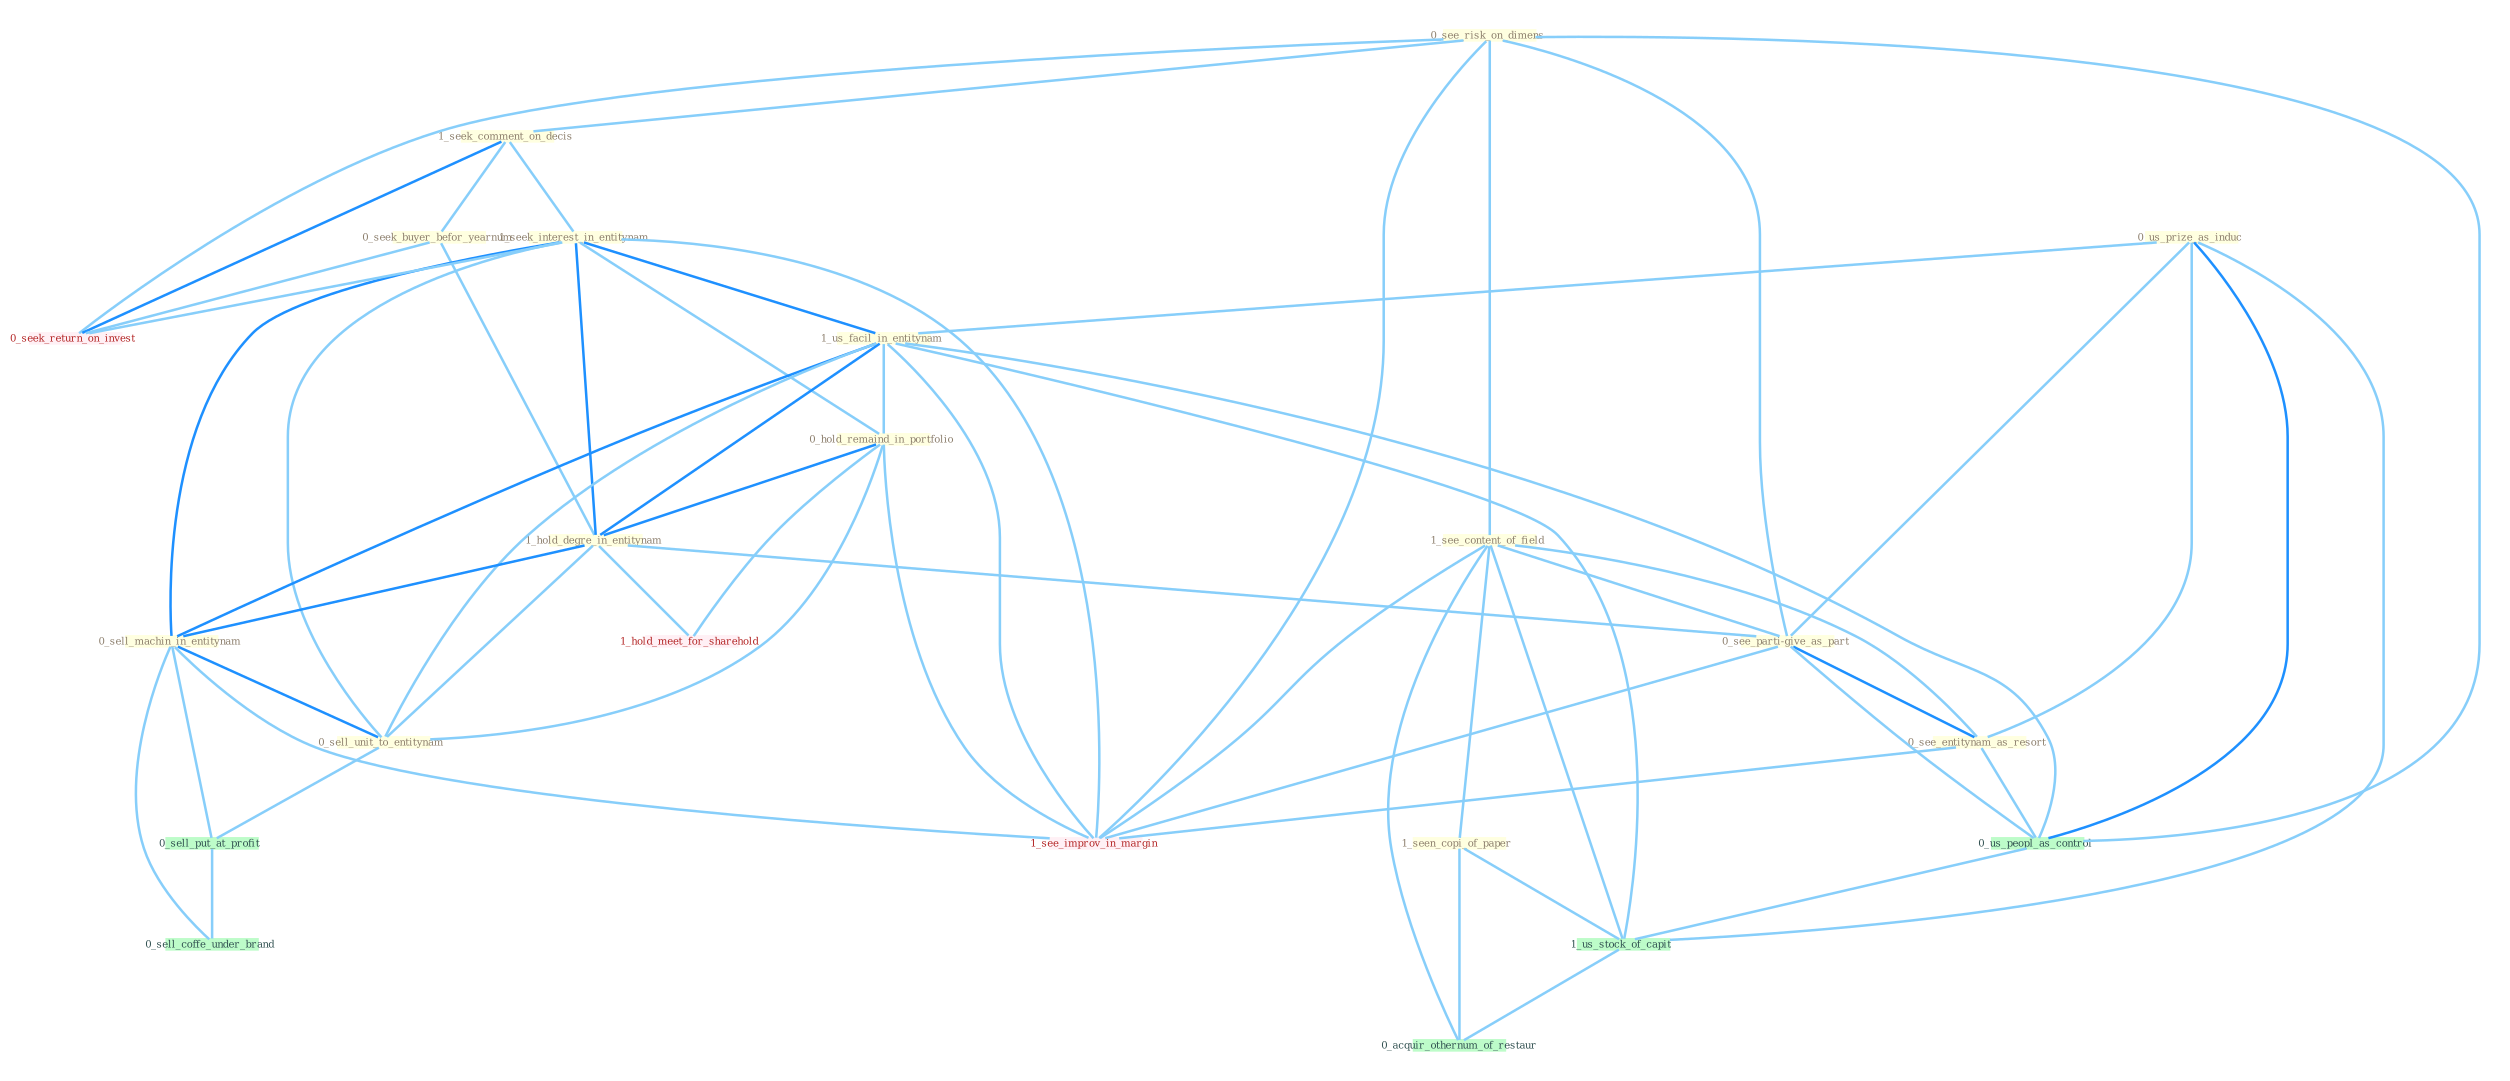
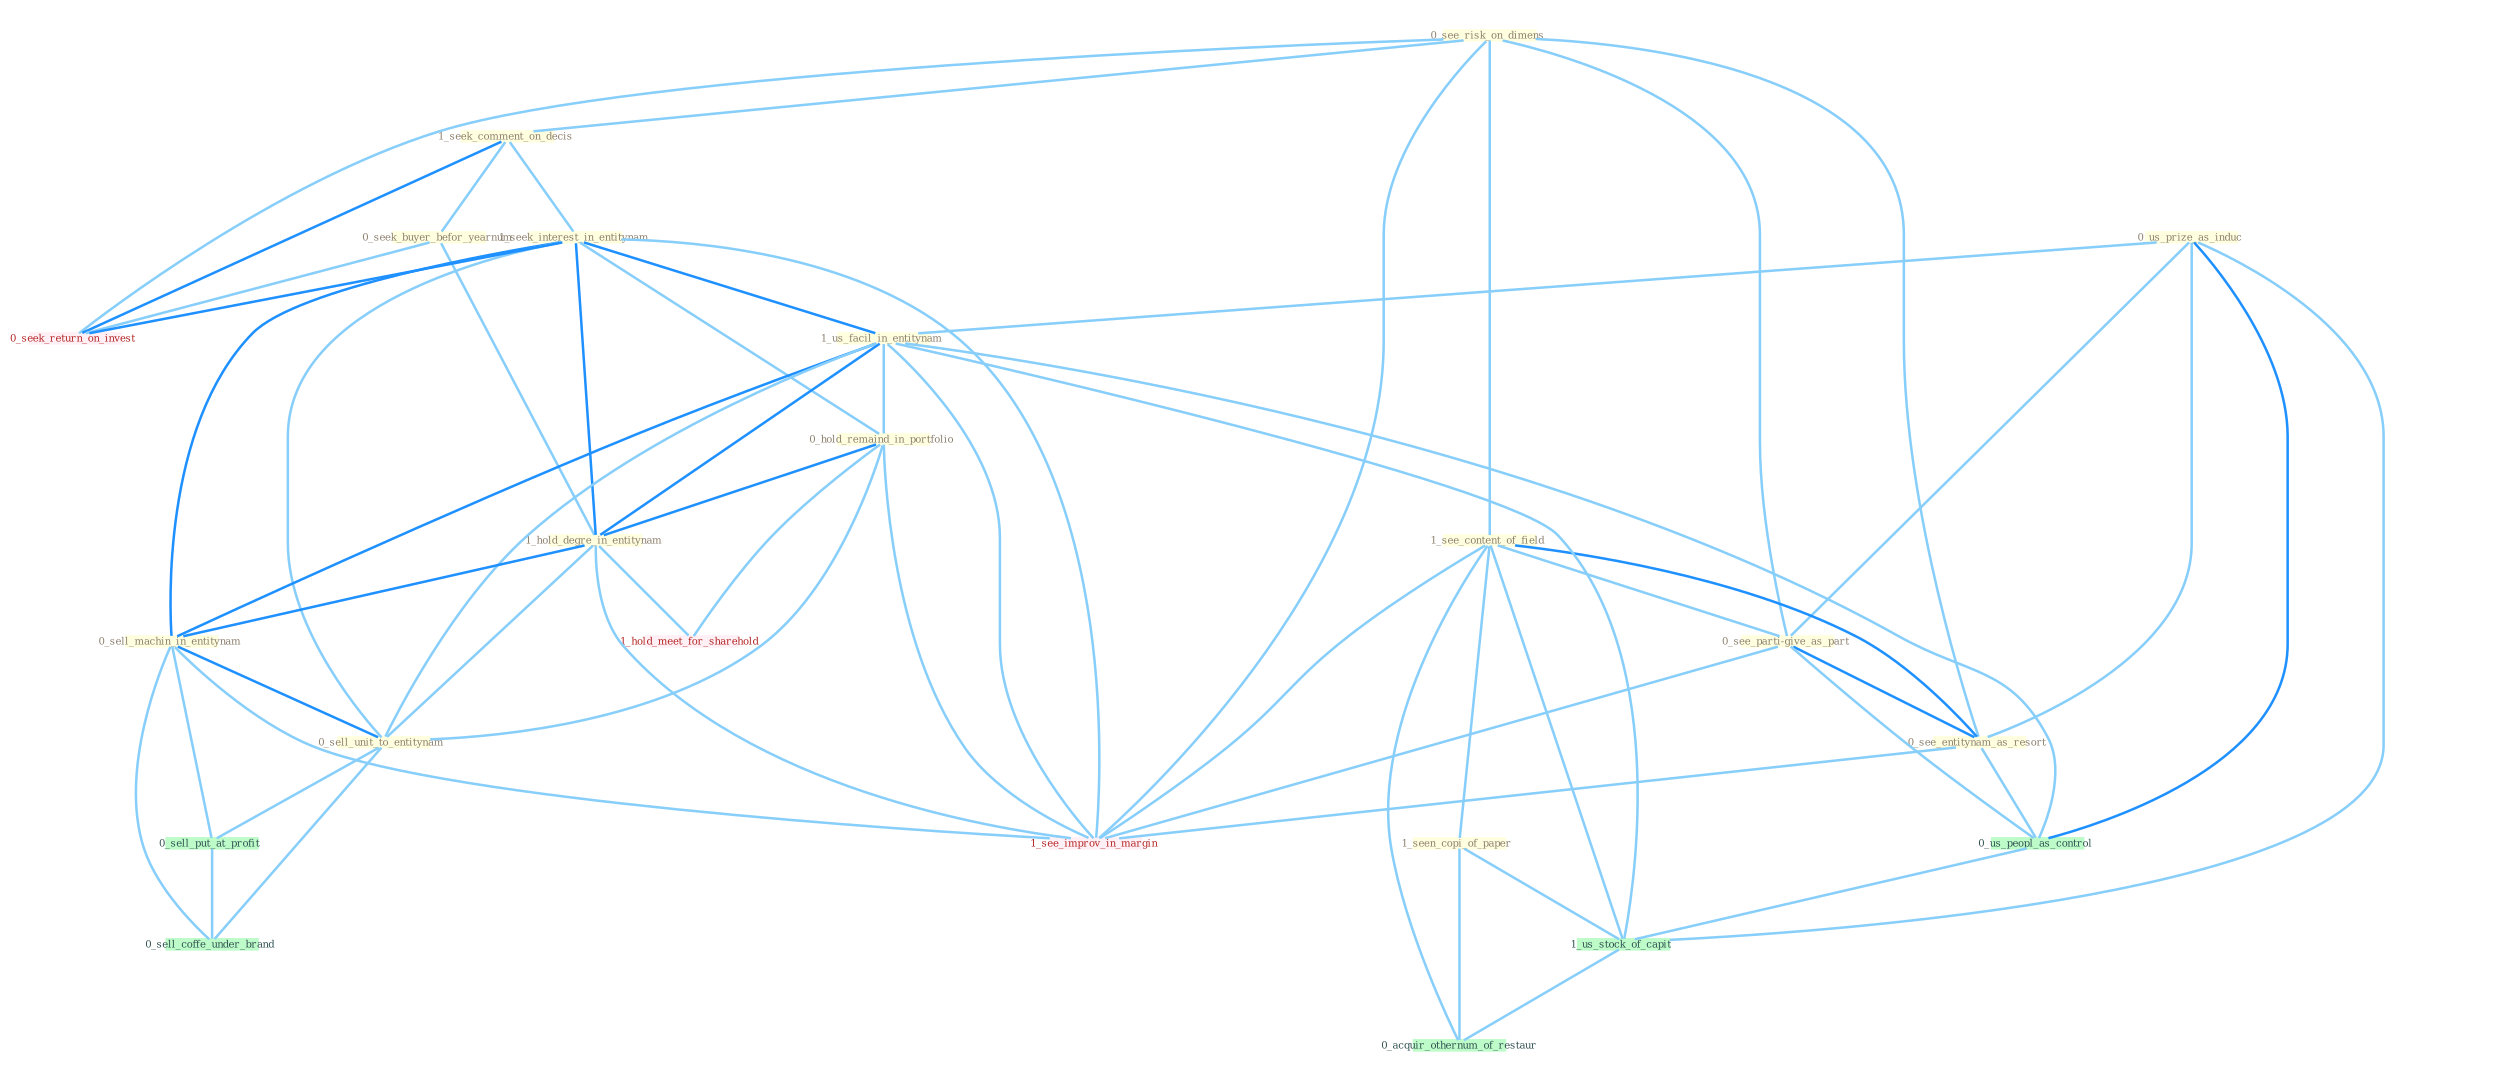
edge "0_see_risk_on_dimens" -- "0_us_peopl_as_control": now "0_see_risk_on_dimens" -- "0_see_entitynam_as_resort"
edge "1_seek_interest_in_entitynam" -- "0_seek_return_on_invest": color #87cefa -> #1e90ff
edge "1_hold_degre_in_entitynam" -- "0_see_parti-give_as_part": now "1_hold_degre_in_entitynam" -- "1_see_improv_in_margin"
edge "1_see_content_of_field" -- "0_see_entitynam_as_resort": color #87cefa -> #1e90ff
edge "0_sell_unit_to_entitynam" -- "0_sell_coffe_under_brand": added
